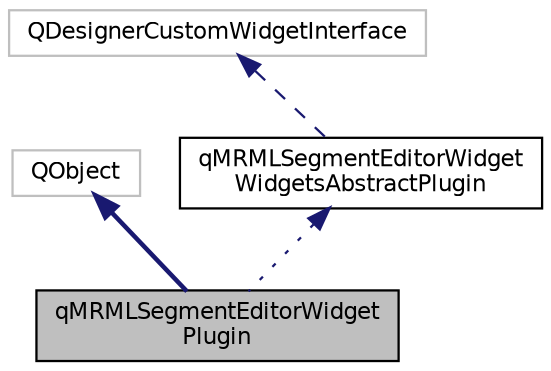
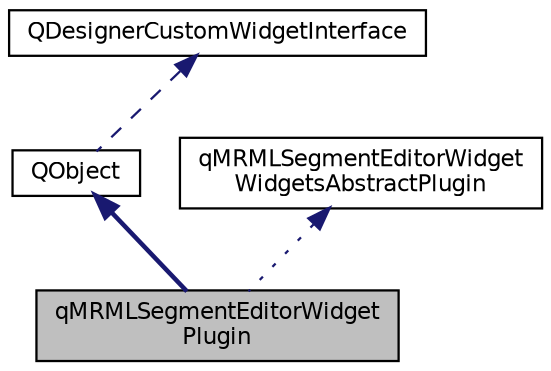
node "QDesignerCustomWidgetInterface": color grey75 -> black
edge "qMRMLSegmentEditorWidget WidgetsAbstractPlugin" -> "QDesignerCustomWidgetInterface": now "QObject" -> "QDesignerCustomWidgetInterface"
node "QObject": color grey75 -> black
